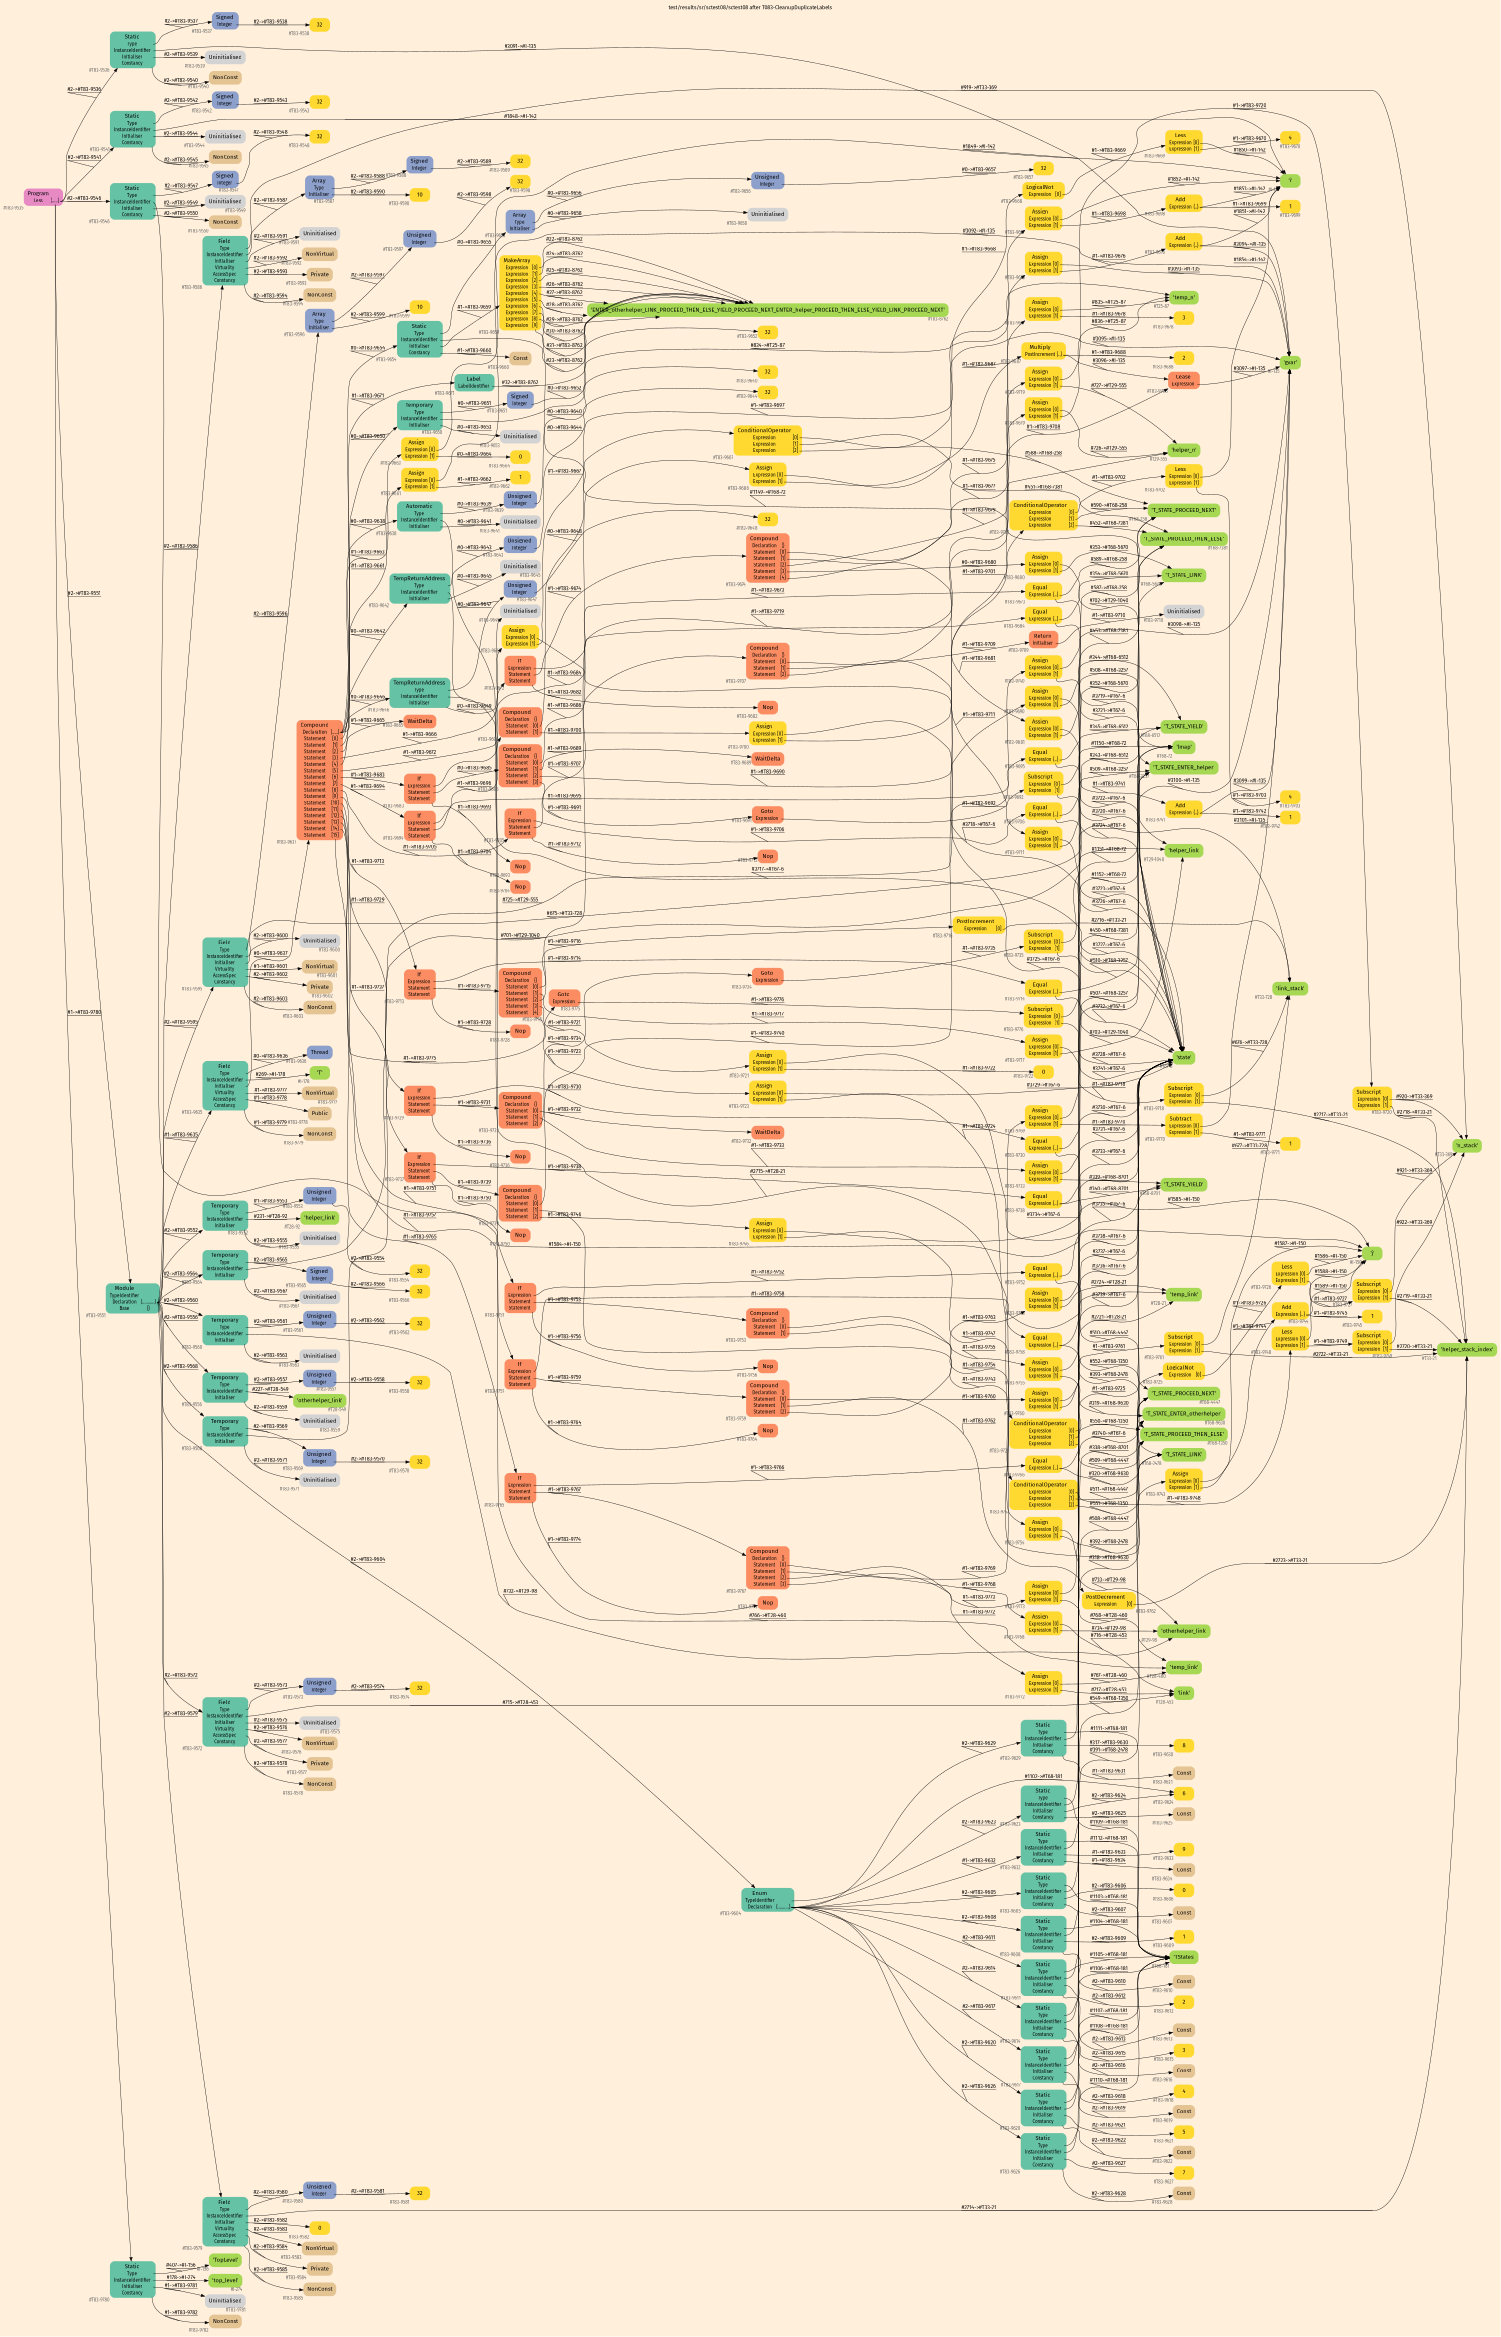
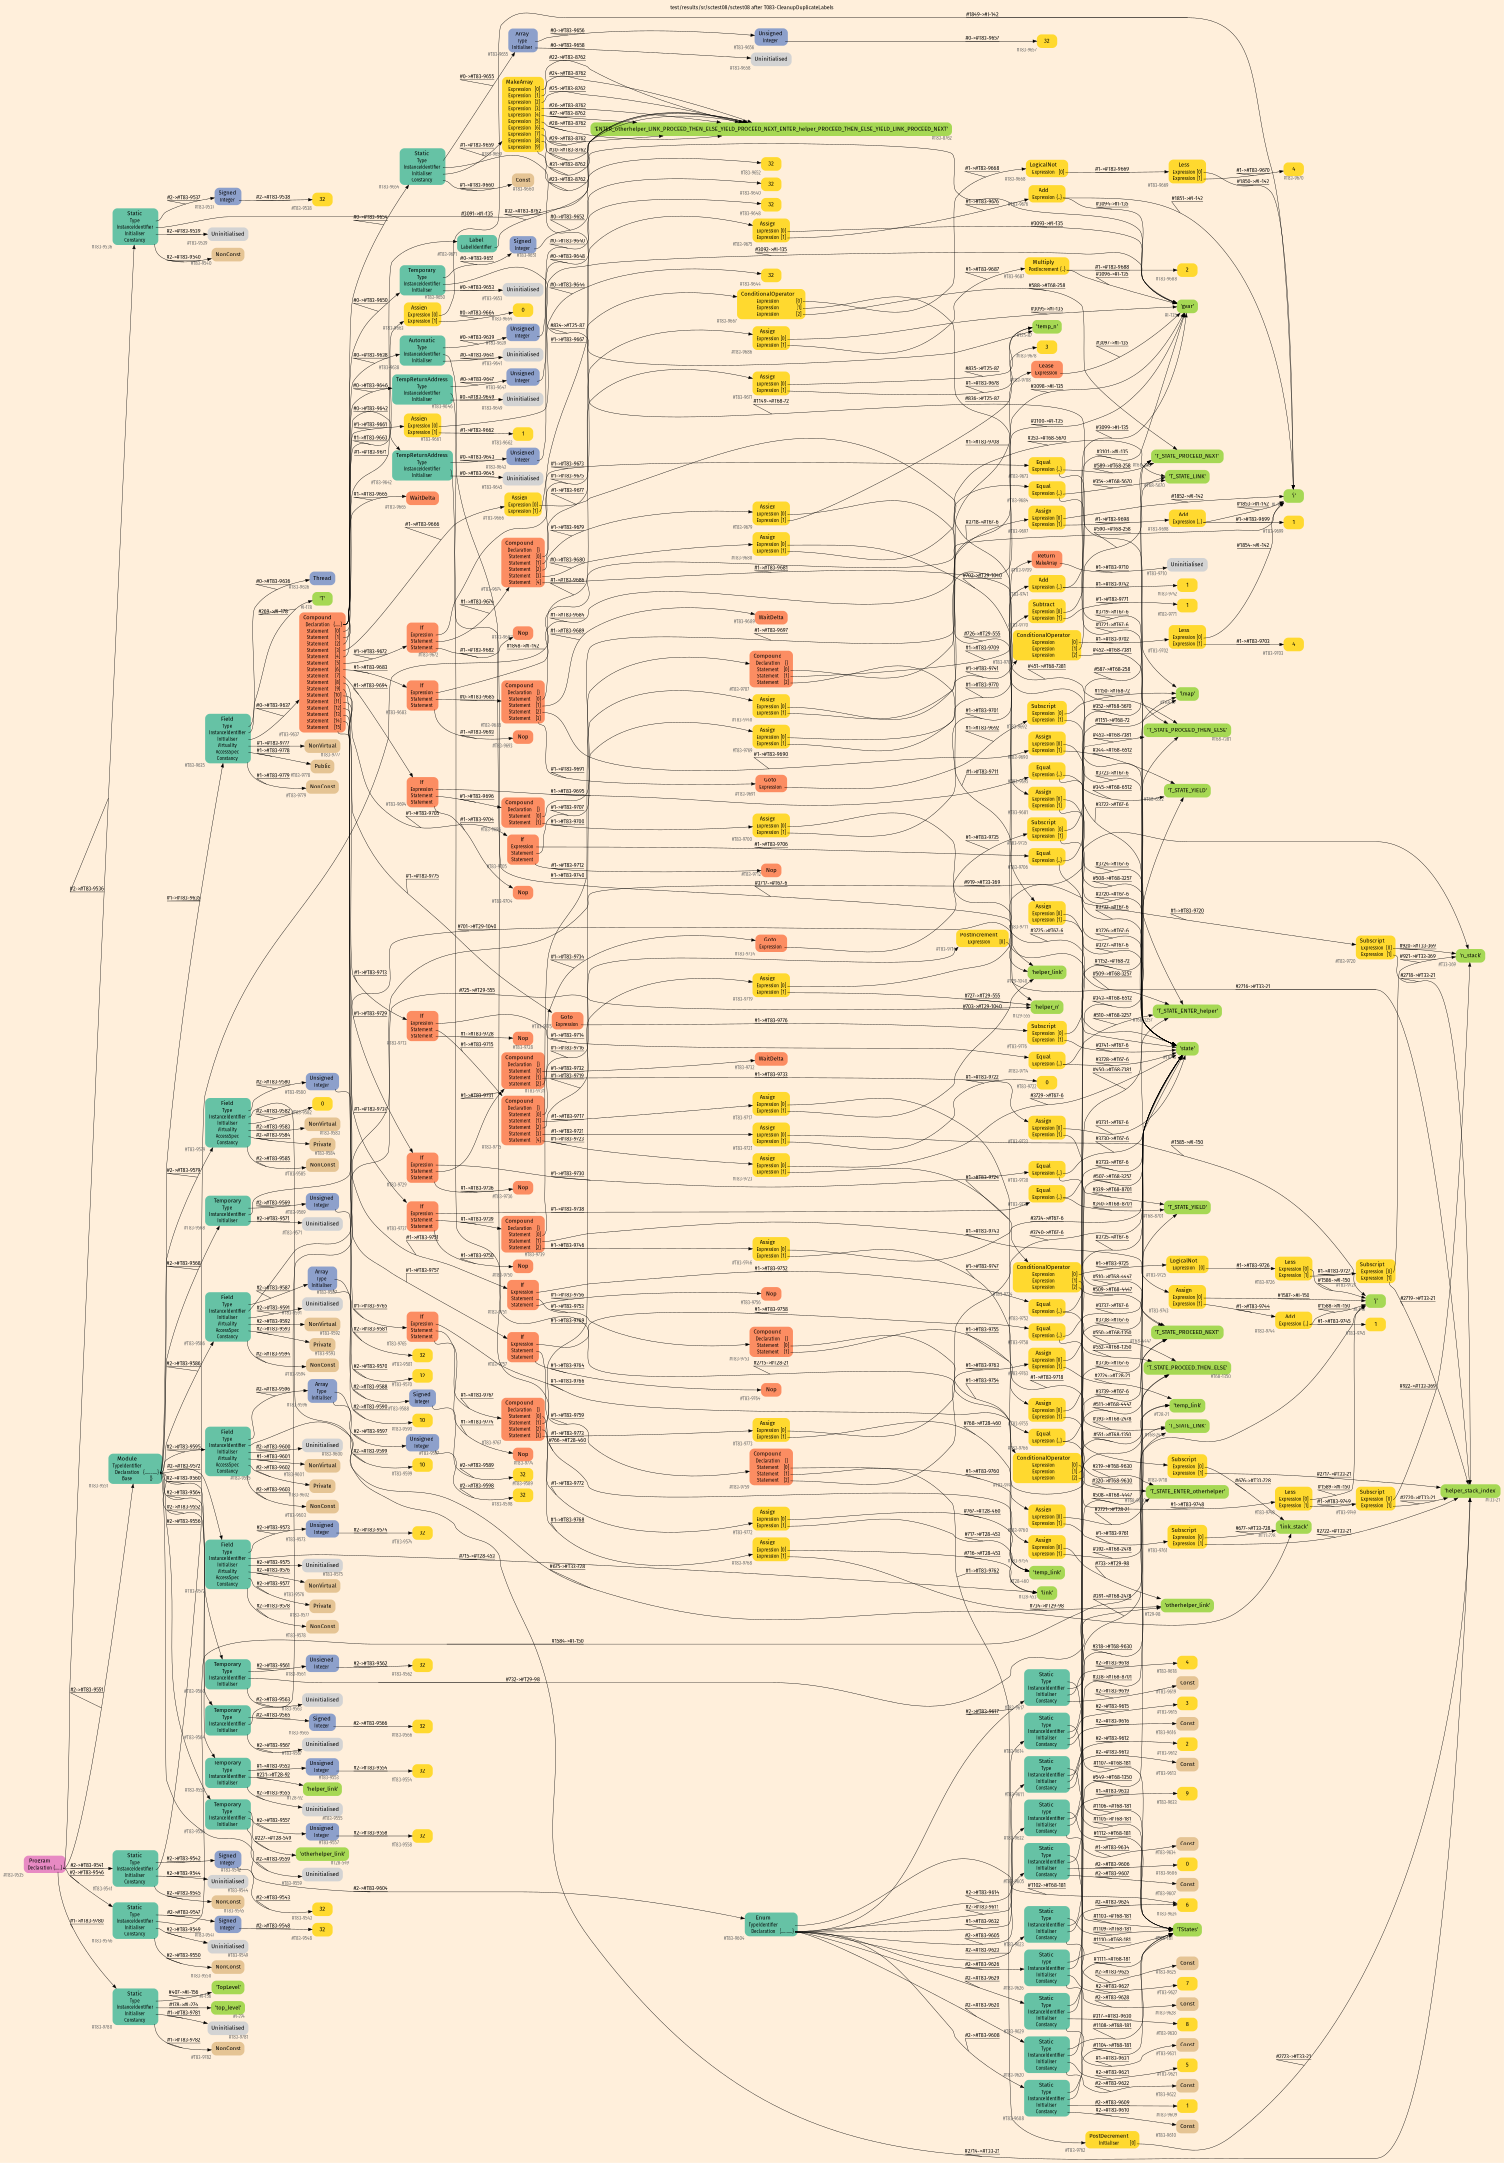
node "Program": text "Less" -> "Declaration"
edge "Multiply" -> "Cease": now "Multiply" -> "'gvar'"
node "Return": text "Initialiser" -> "MakeArray"
edge "PostIncrement" -> "'link_stack'": now "PostIncrement" -> "'helper_stack_index'"
node "PostDecrement": text "Expression" -> "Initialiser"
